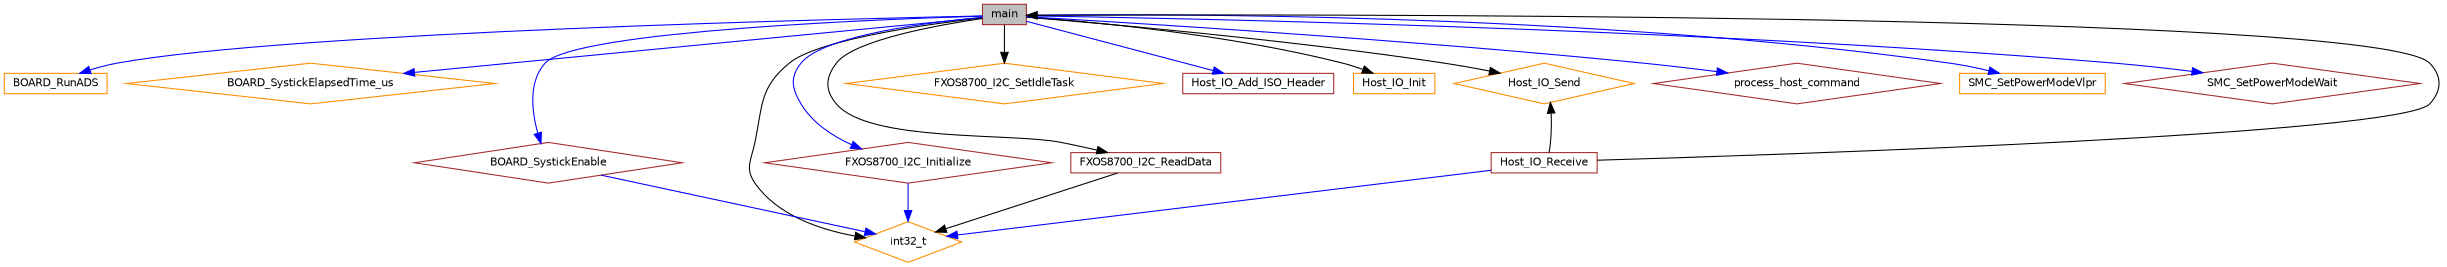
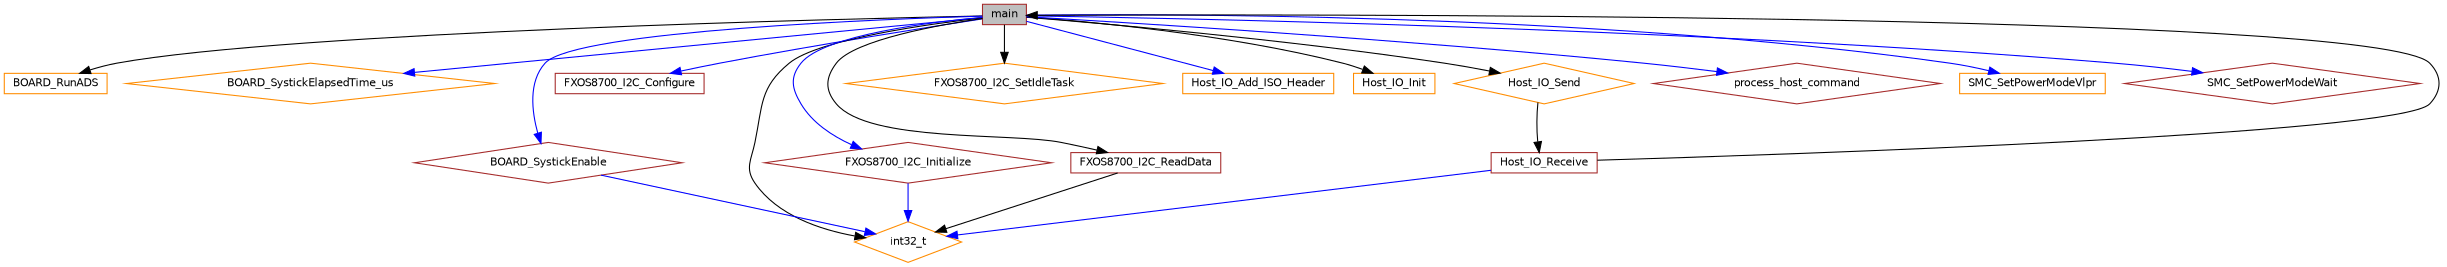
edge "main" -> "BOARD_RunADS": color blue -> black
node "FXOS8700_I2C_Configure": added
node "Host_IO_Add_ISO_Header": color brown -> darkorange
edge "Host_IO_Receive" -> "Host_IO_Send": reversed
